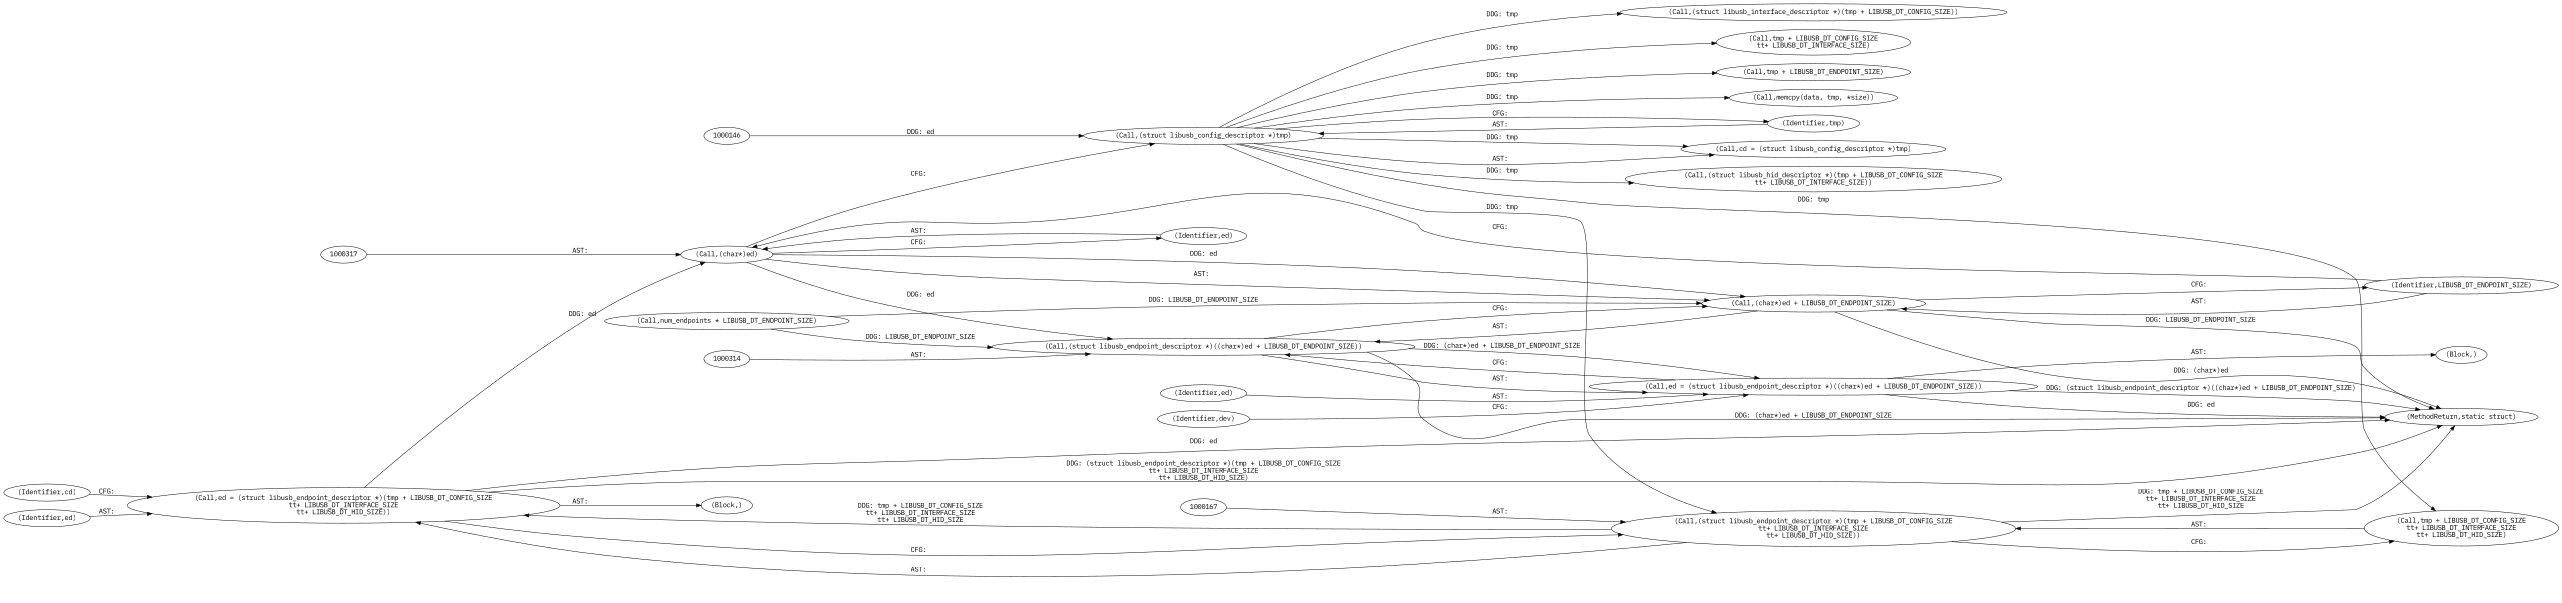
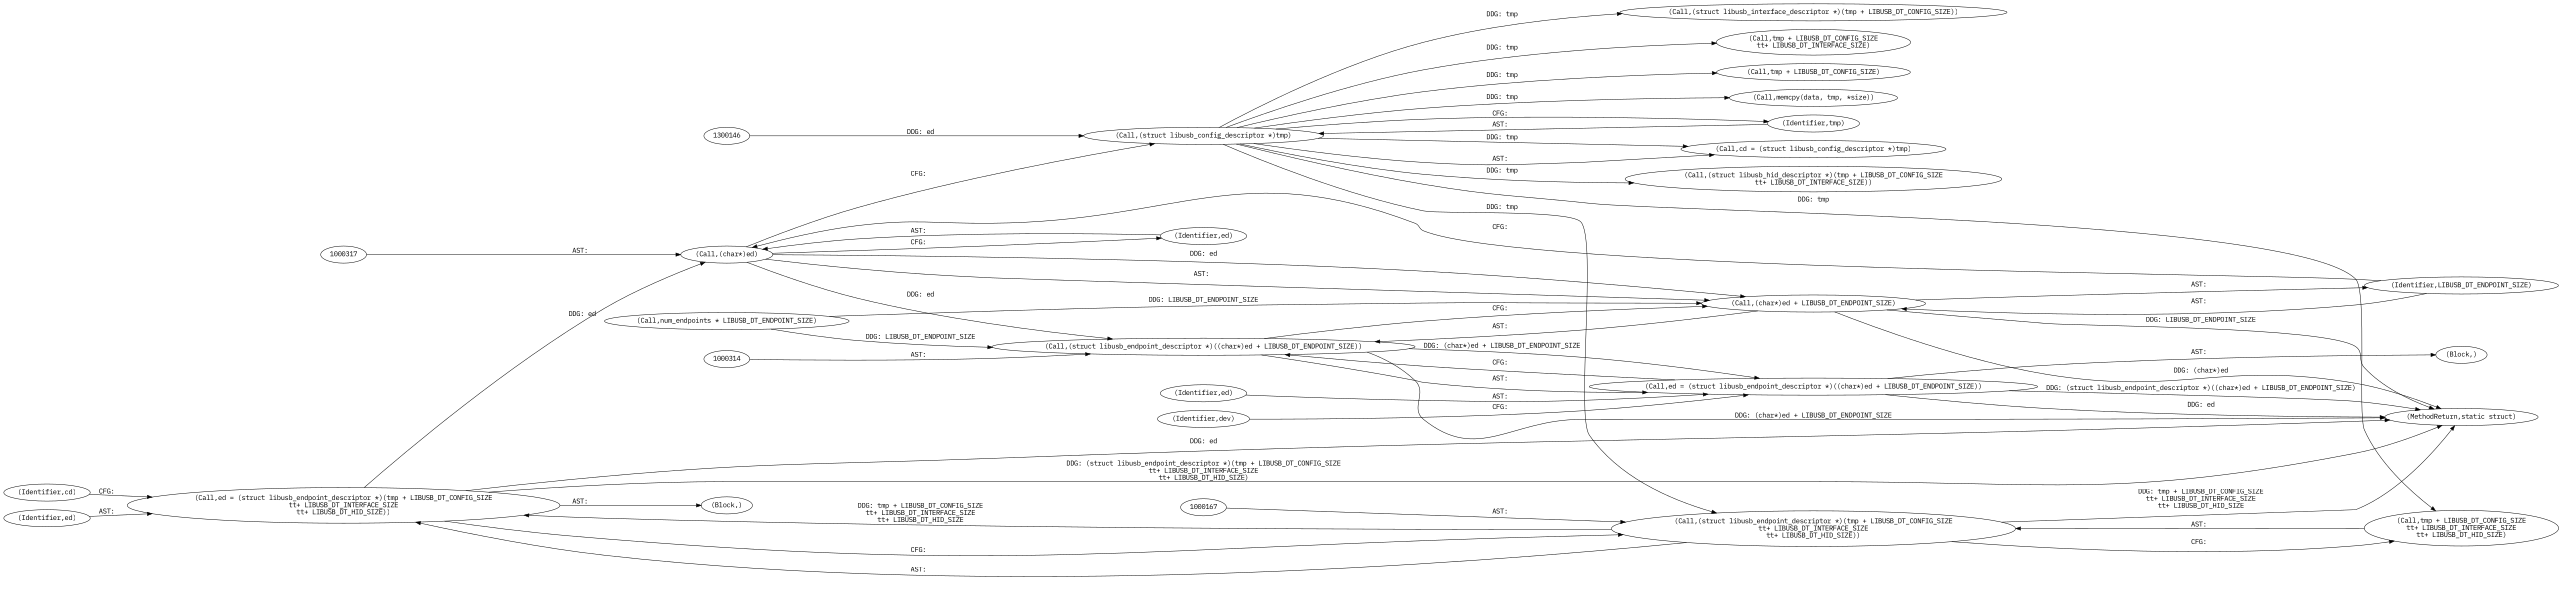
node "(Call,tmp + LIBUSB_DT_ENDPOINT_SIZE)": label "(Call,tmp + LIBUSB_DT_ENDPOINT_SIZE)" -> "(Call,tmp + LIBUSB_DT_CONFIG_SIZE)"
node "1000146": label "1000146" -> "1300146"
edge "(Call,(char*)ed + LIBUSB_DT_ENDPOINT_SIZE)" -> "(Identifier,LIBUSB_DT_ENDPOINT_SIZE)": label "CFG: " -> "AST: "
